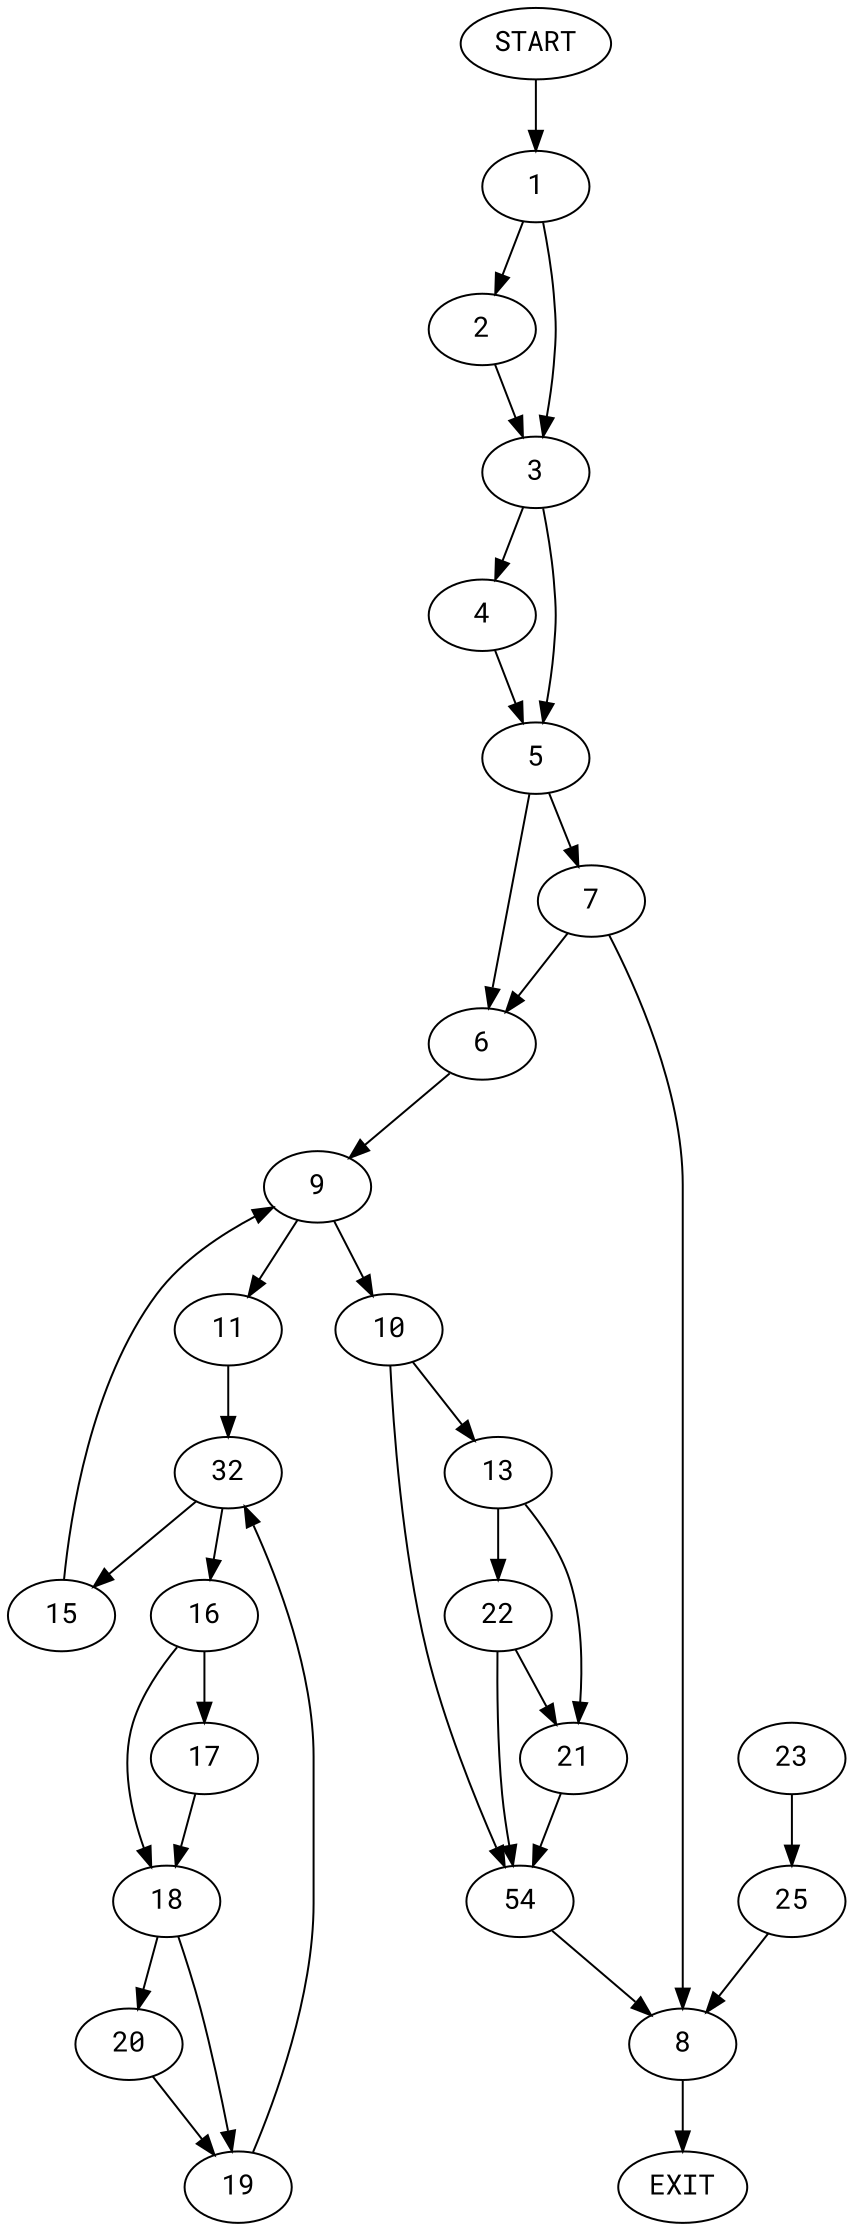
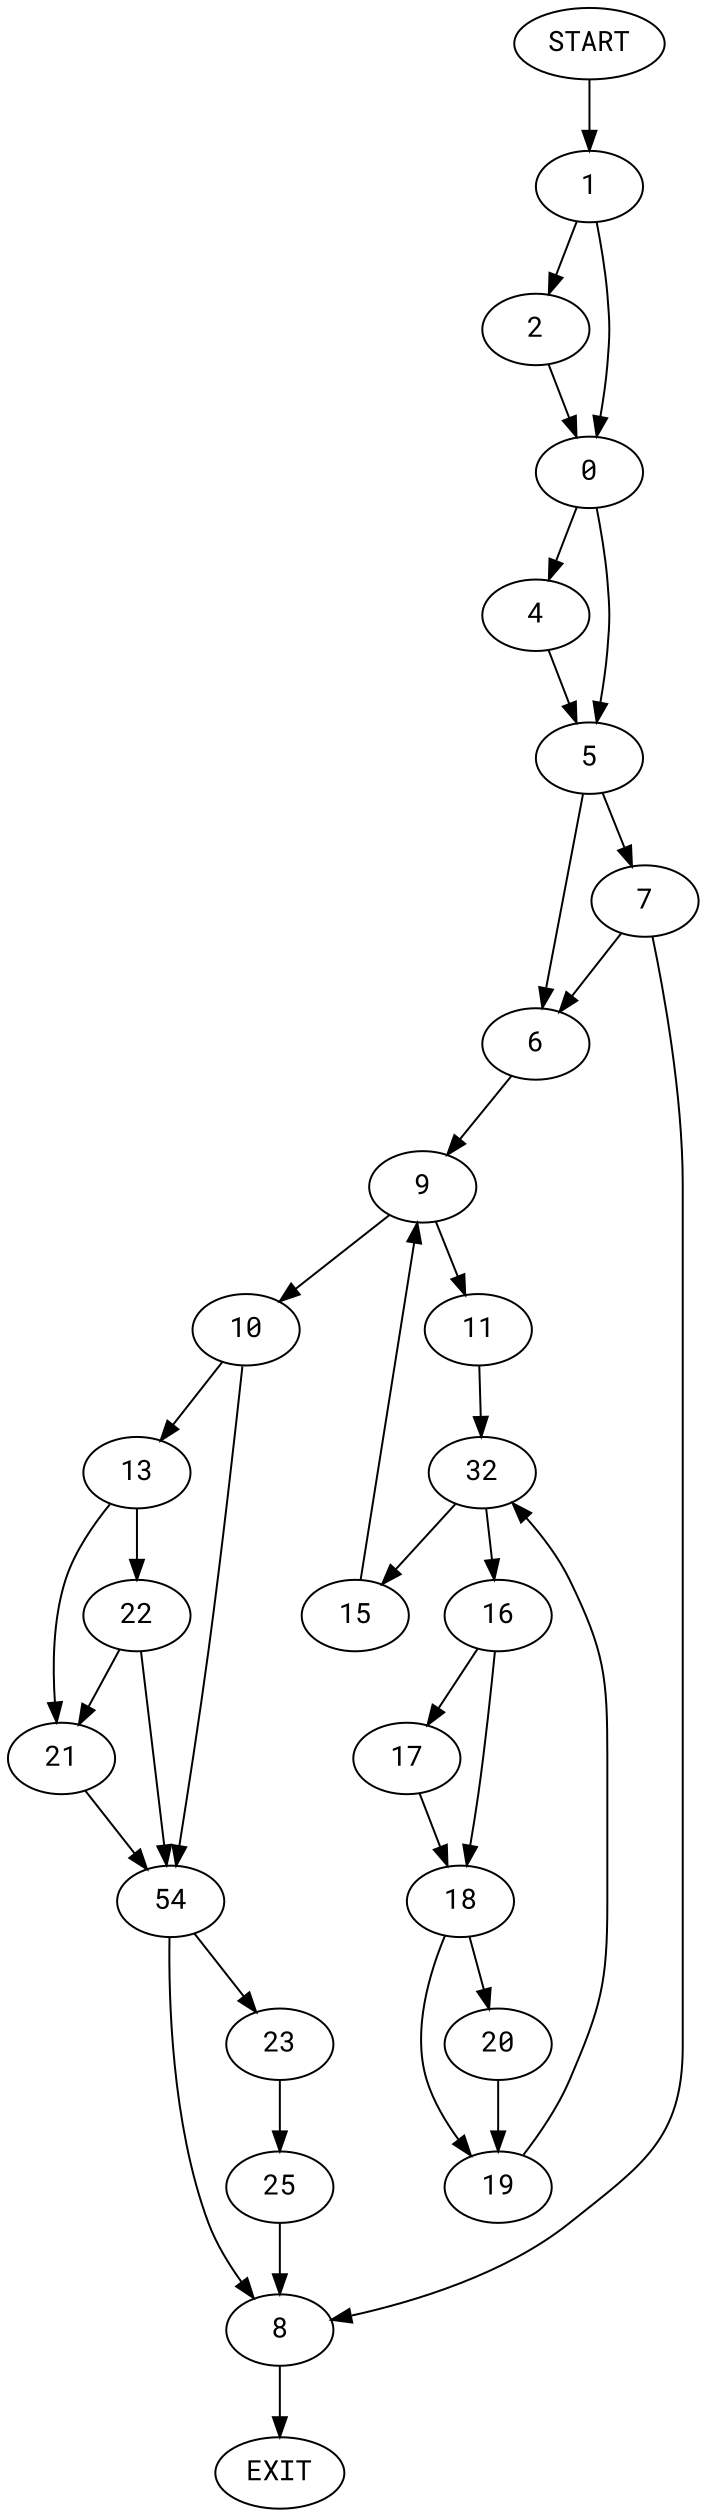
node "3": label "3" -> "0"
edge "54" -> "23": added
